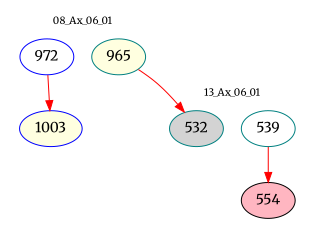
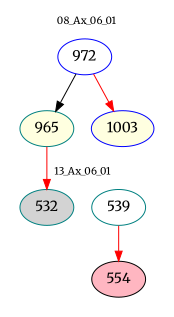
edge "972" -> "965": added
